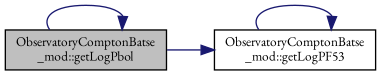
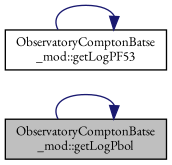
edge "ObservatoryComptonBatse _mod::getLogPbol" -> "ObservatoryComptonBatse _mod::getLogPF53": removed
